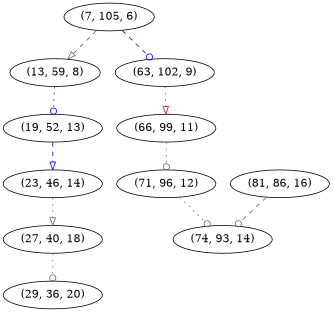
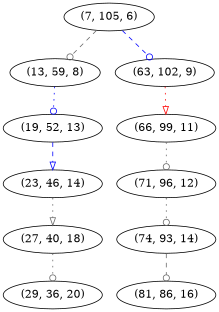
edge "(7, 105, 6)" -> "(13, 59, 8)": arrowhead onormal -> odot
edge "(81, 86, 16)" -> "(74, 93, 14)": reversed
